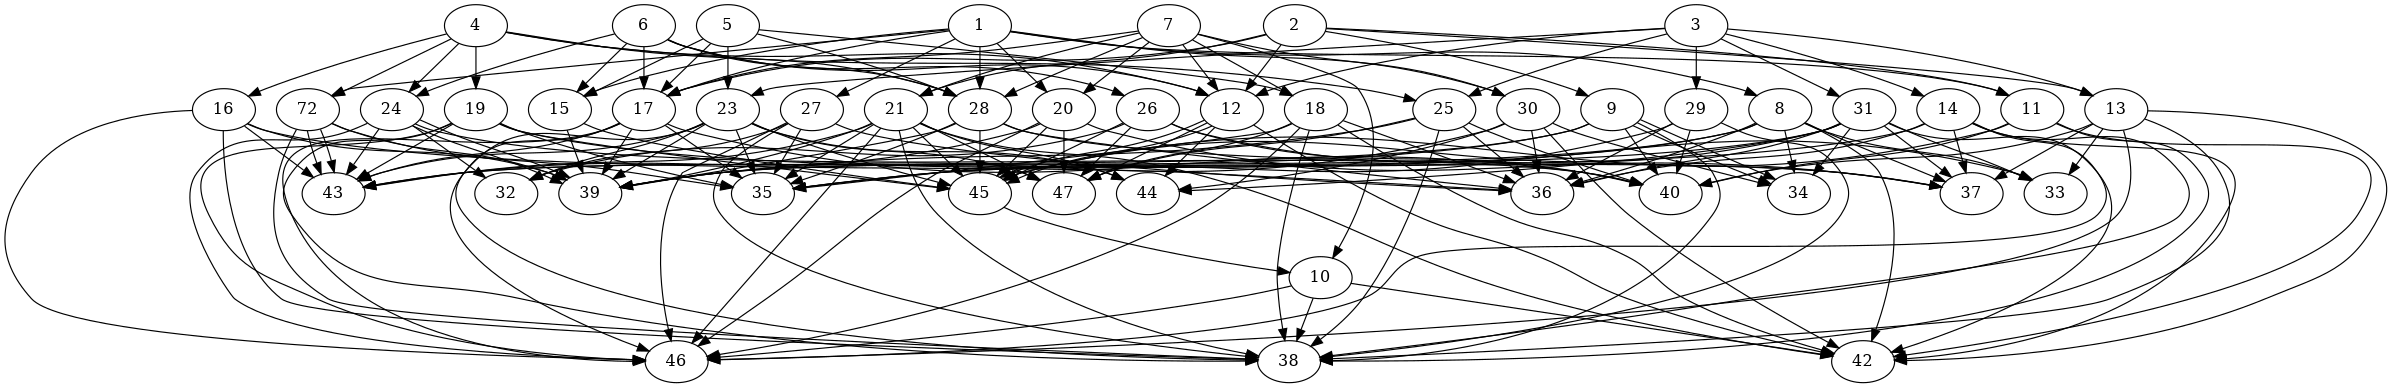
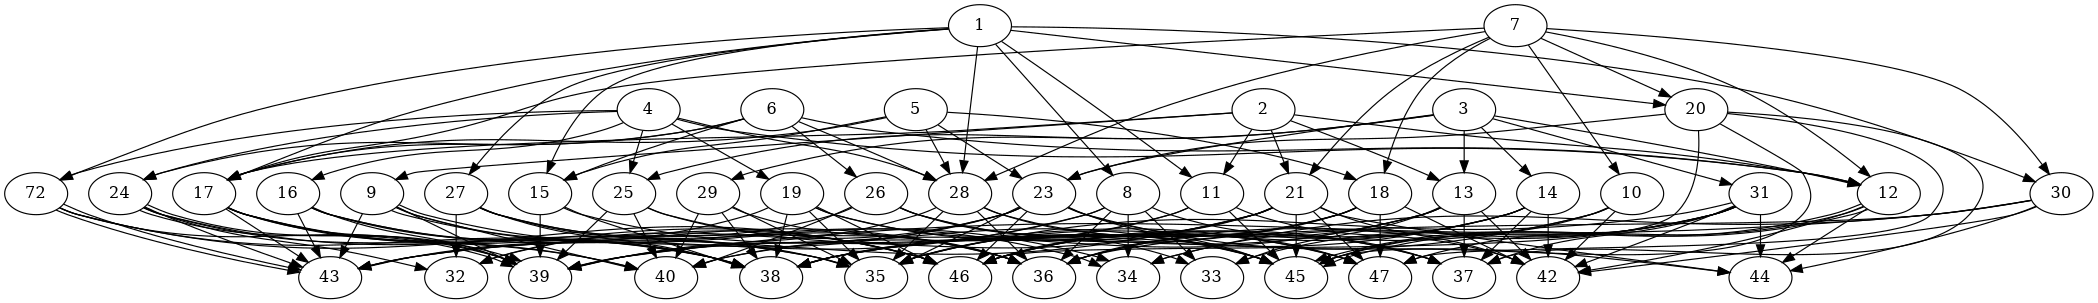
edge "20" -> "43": now "20" -> "23"
edge "8" -> "42": removed
edge "25" -> "38": now "15" -> "38"
edge "45" -> "10": reversed
